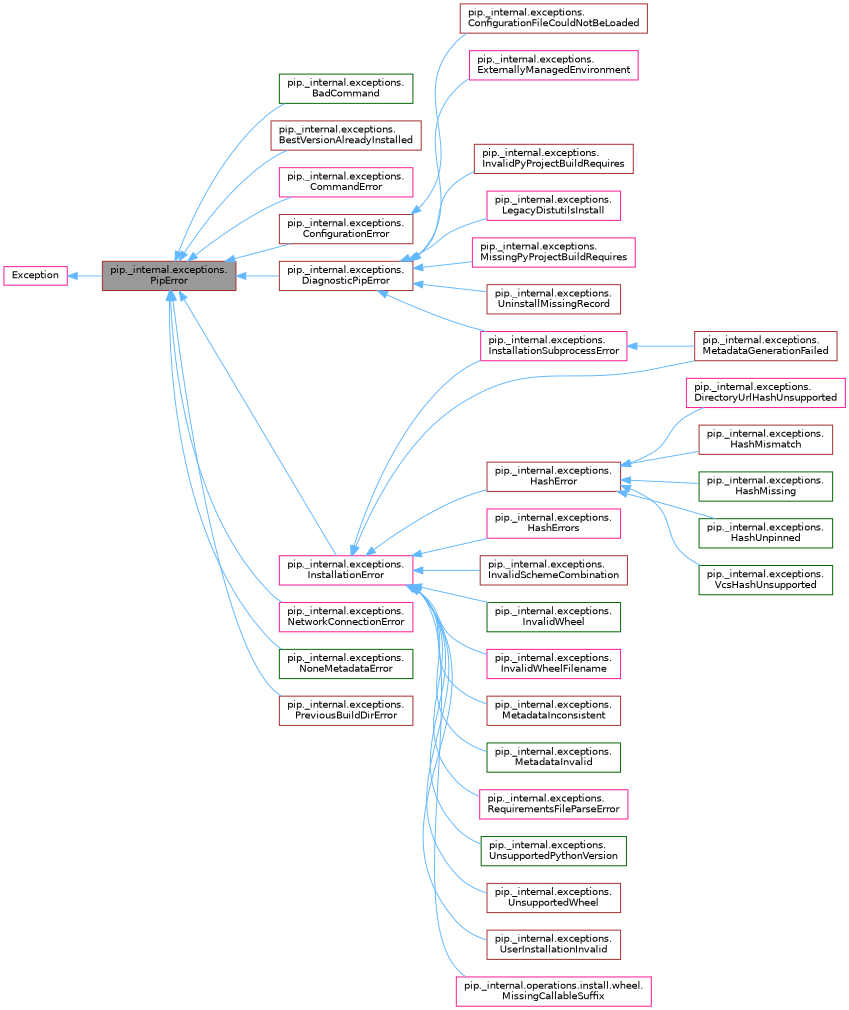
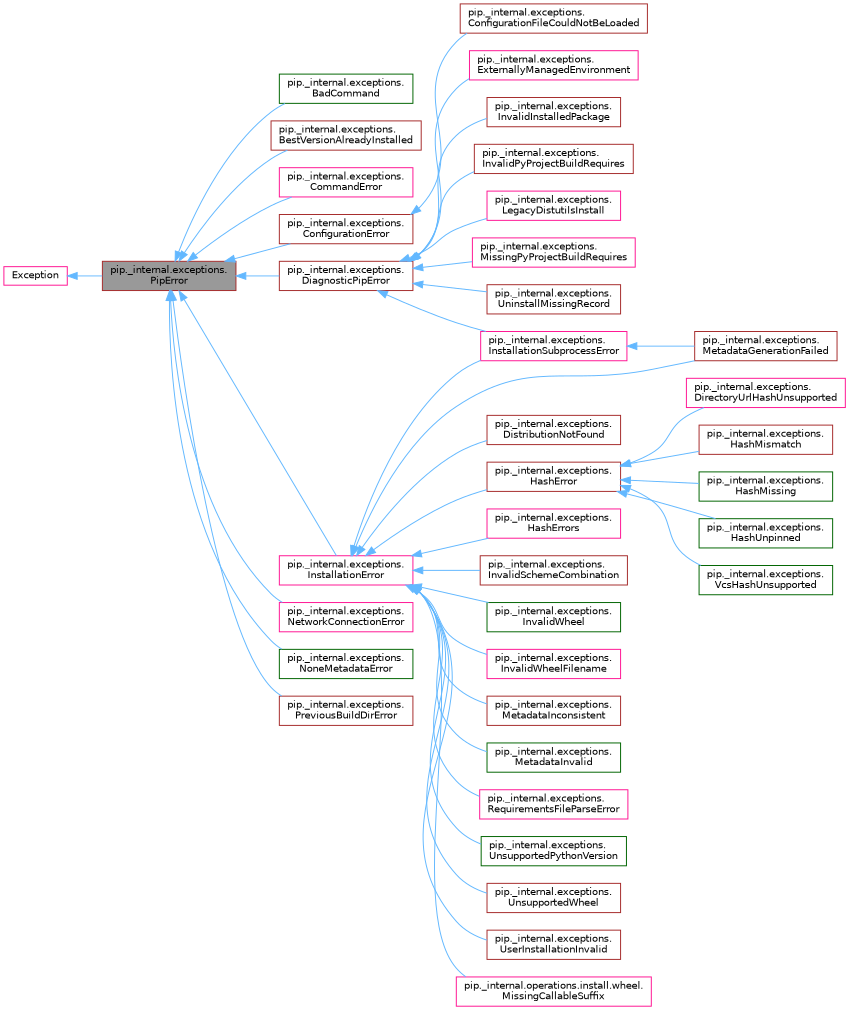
node "pip._internal.exceptions. InvalidInstalledPackage": added
node "pip._internal.exceptions. DistributionNotFound": added
